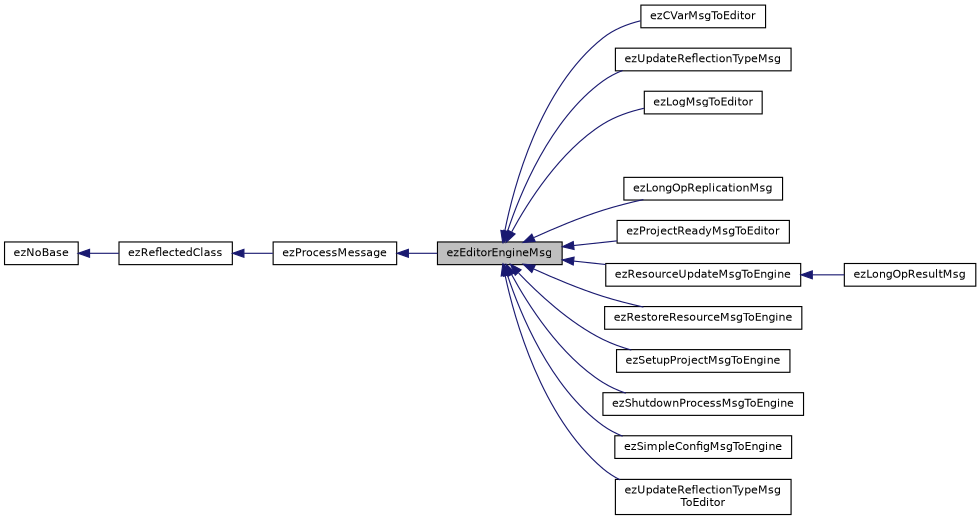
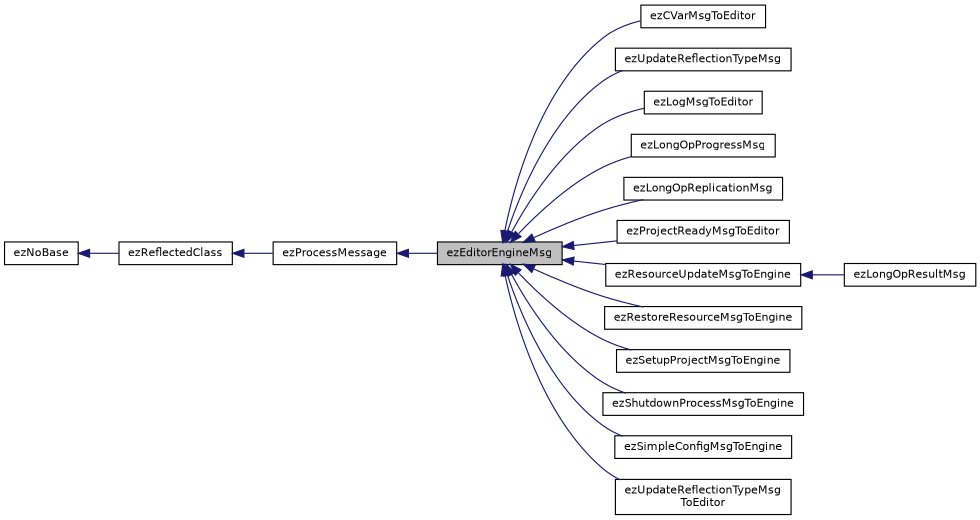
node "ezLongOpProgressMsg": added
